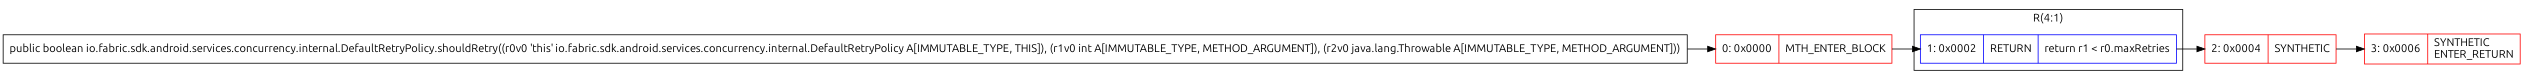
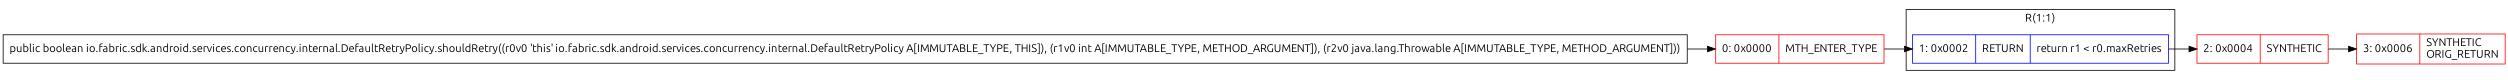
cluster "R(4:1)": label "R(4:1)" -> "R(1:1)"
node "0: 0x0000": text "MTH_ENTER_BLOCK" -> "MTH_ENTER_TYPE"
node "3: 0x0006": text "ENTER_RETURN" -> "ORIG_RETURN"
